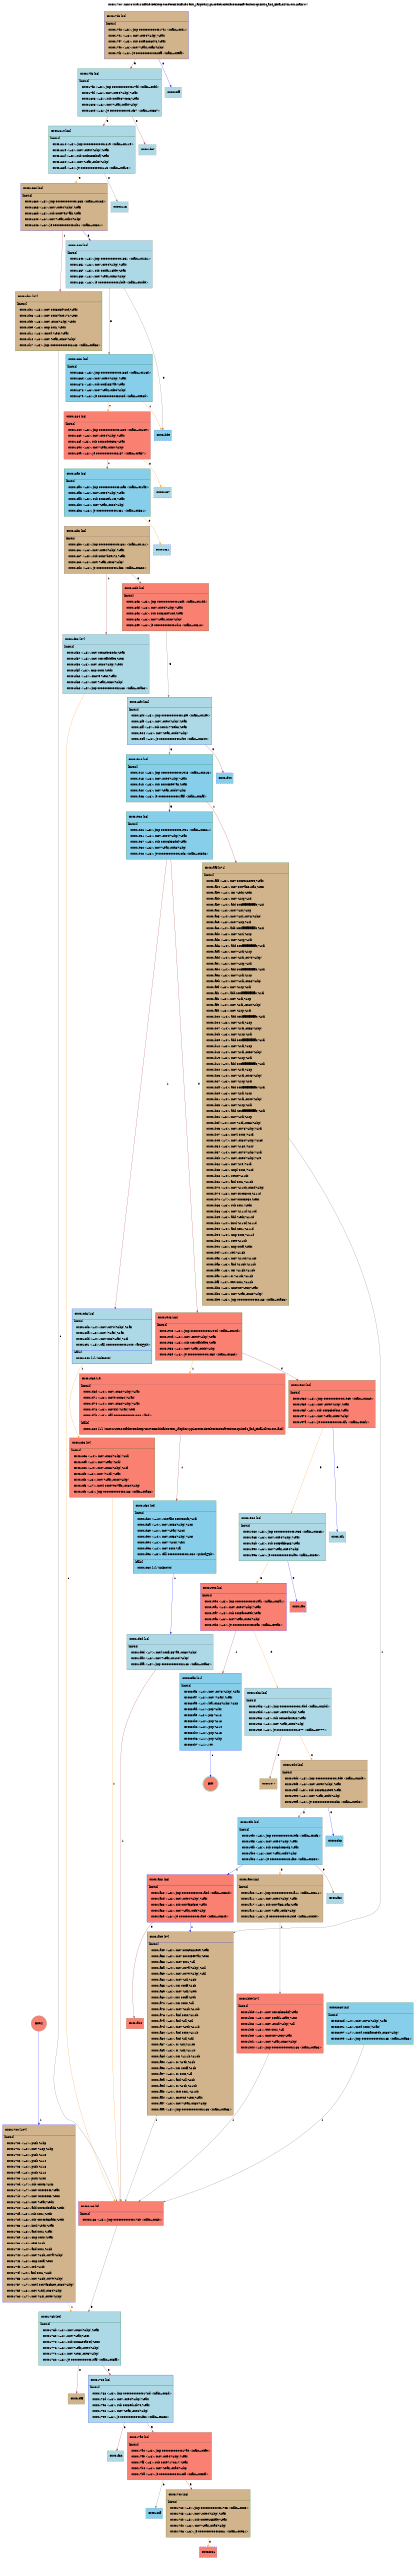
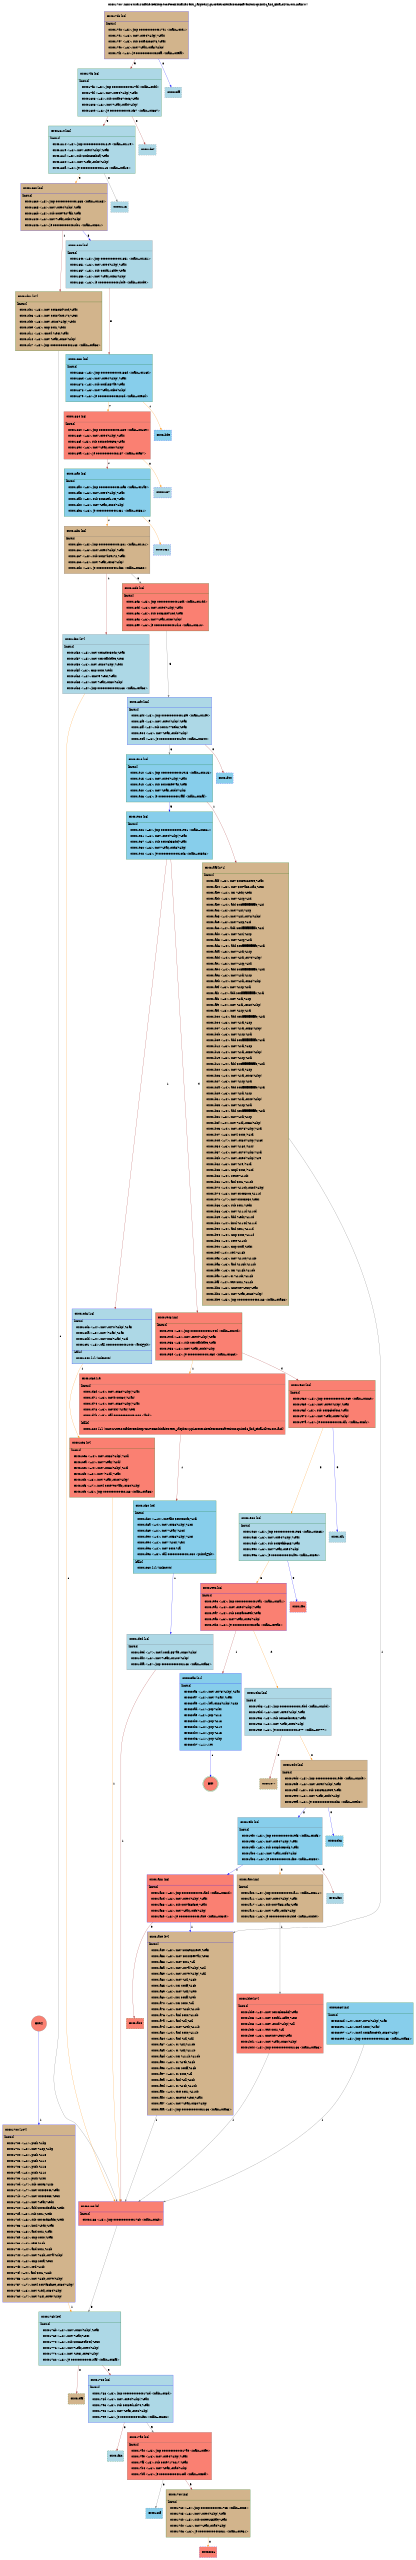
edge "0x40184c [28]" -> "0x401bd9": removed, label "0"
edge "0x4018a0 [28]" -> "0x4018bc [28]": added, label "7"
edge "0x4019d4 [28]" -> "0x4019f0 [28]": color gray40 -> blue
